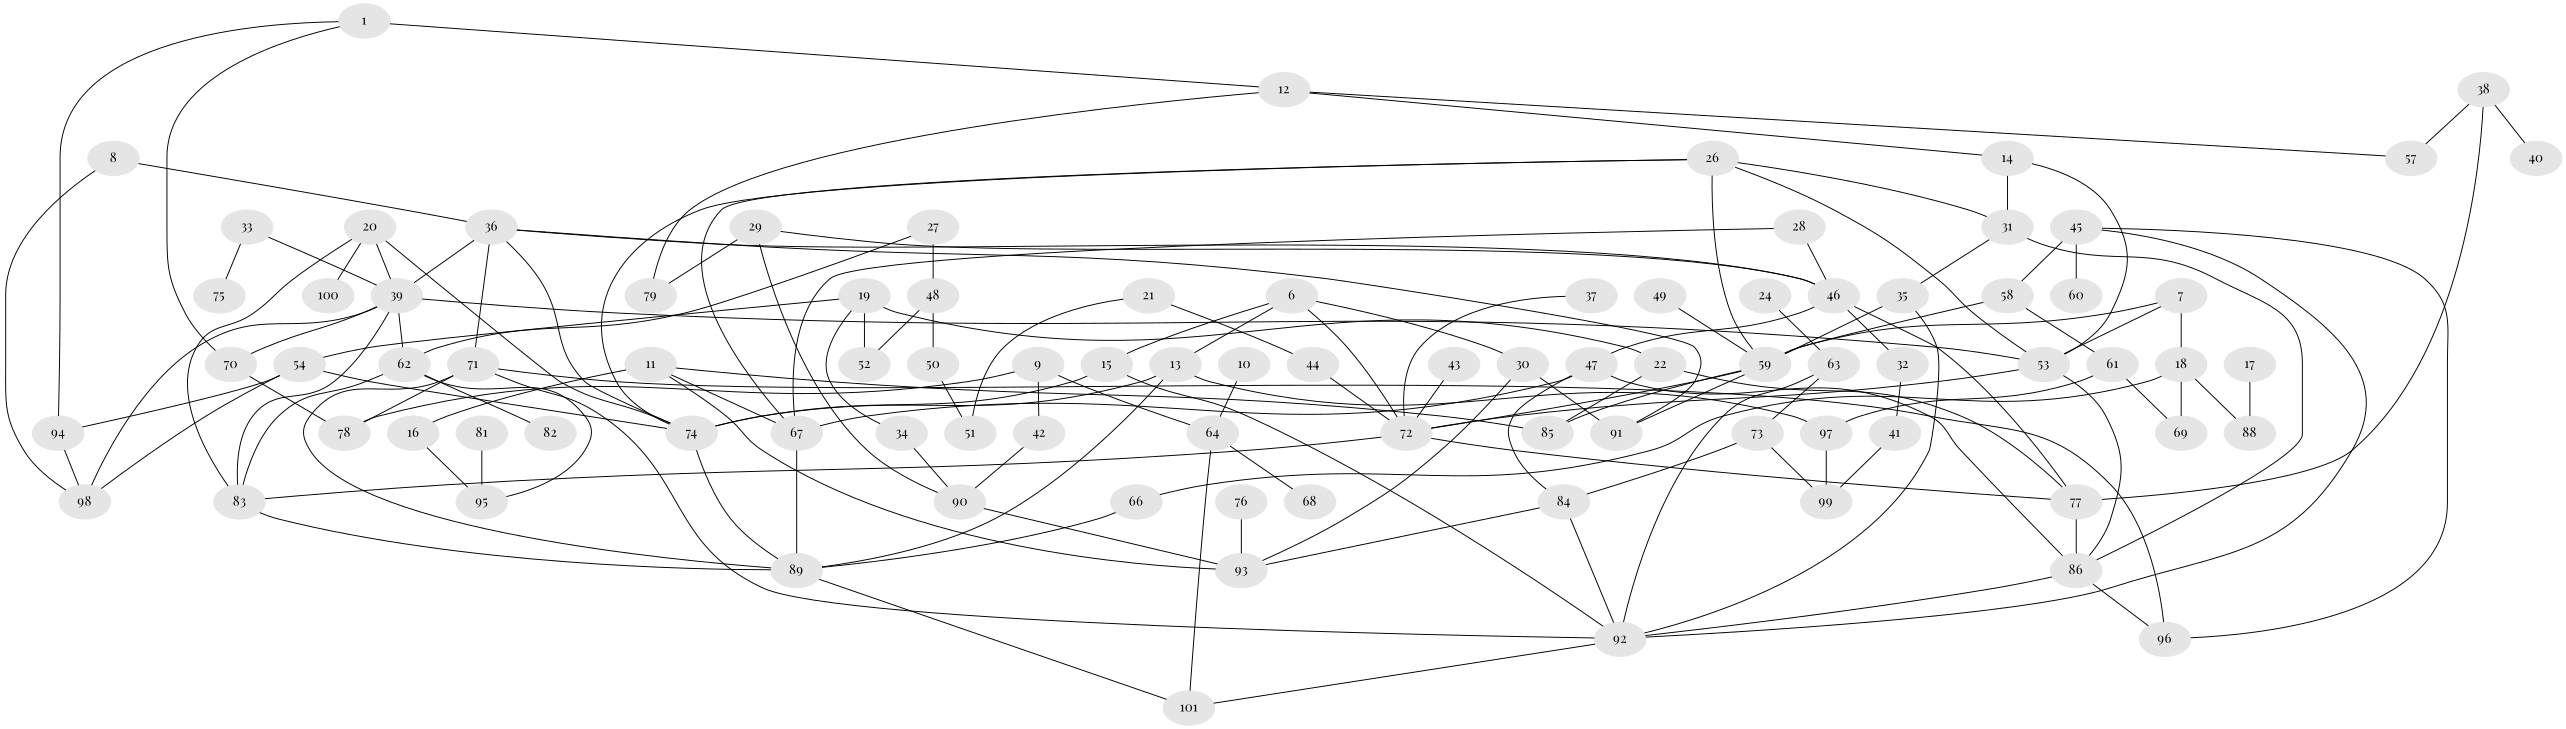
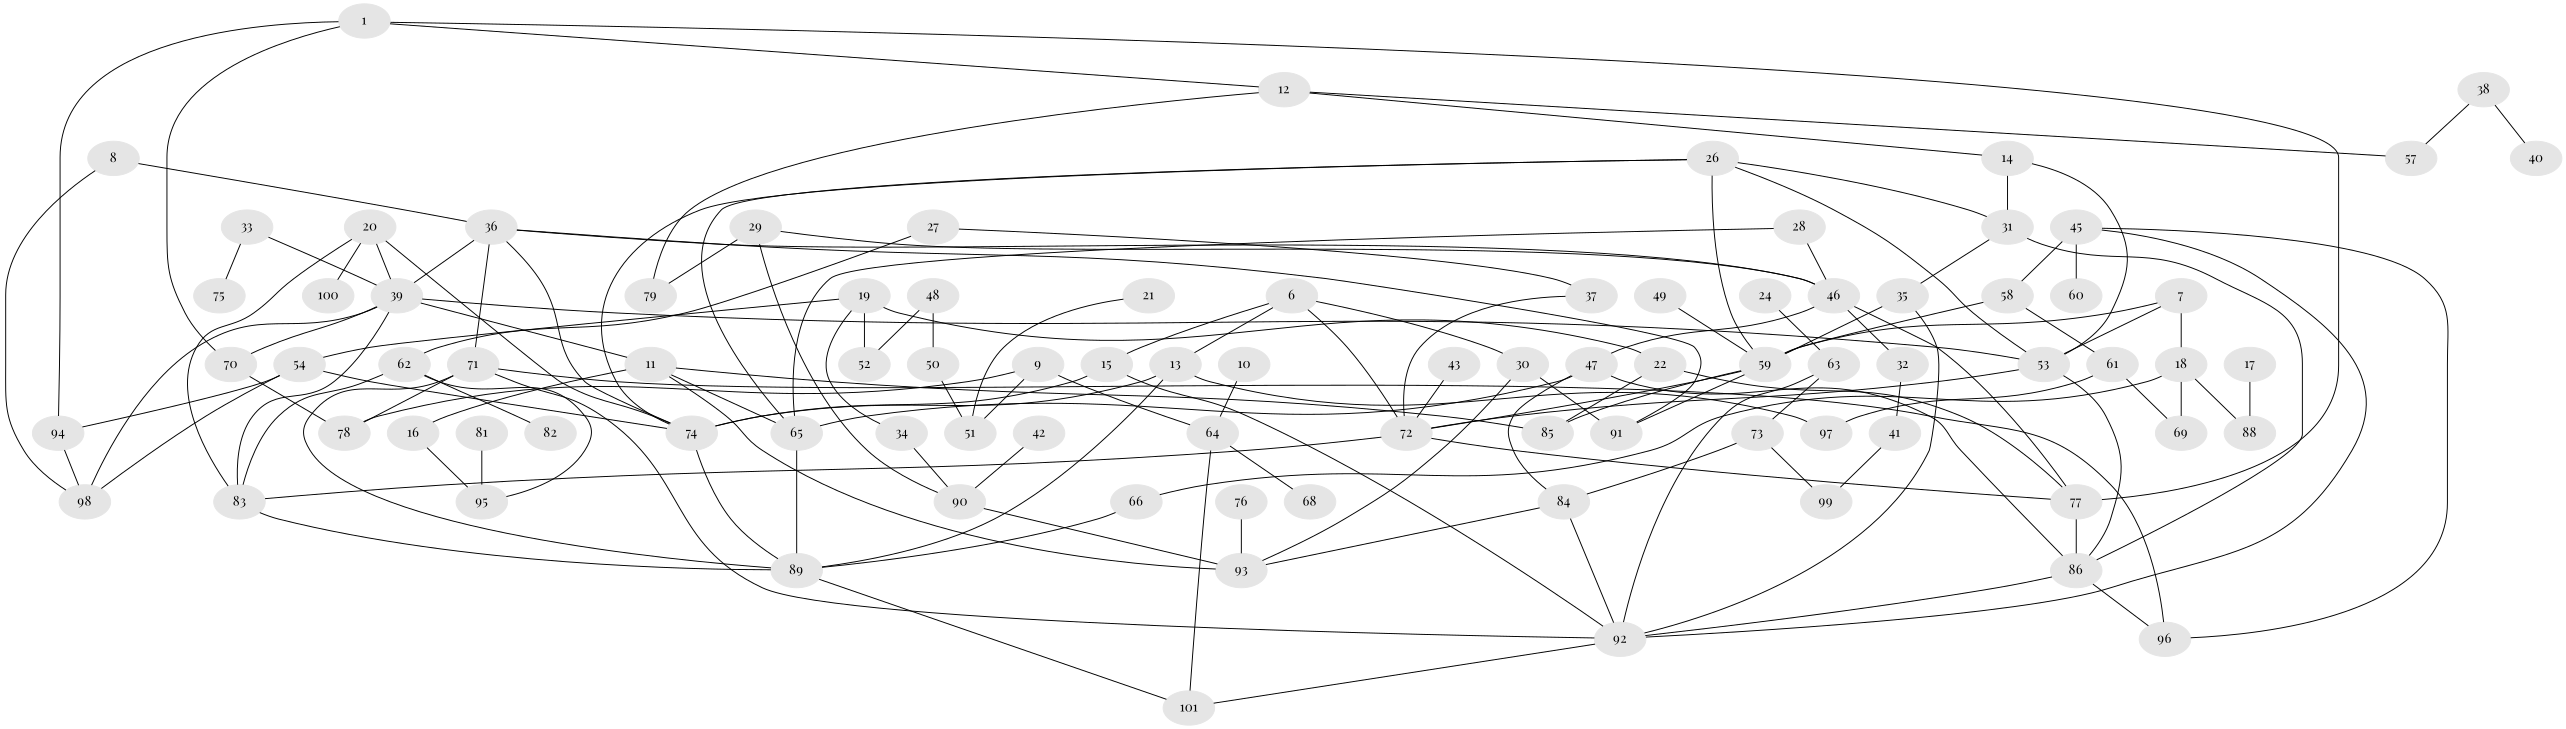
edge "27" -- "48": now "27" -- "37"
edge "39" -- "62": now "39" -- "11"
node "44": removed
edge "9" -- "42": now "9" -- "51"
edge "38" -- "77": now "1" -- "77"
node "67": label "67" -> "65"
edge "97" -- "99": removed
